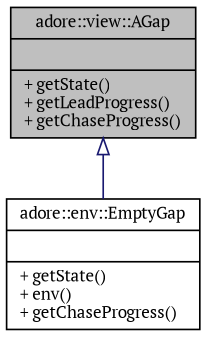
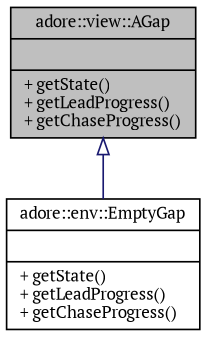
node "adore::env::EmptyGap": text "+ env()" -> "+ getLeadProgress()"
